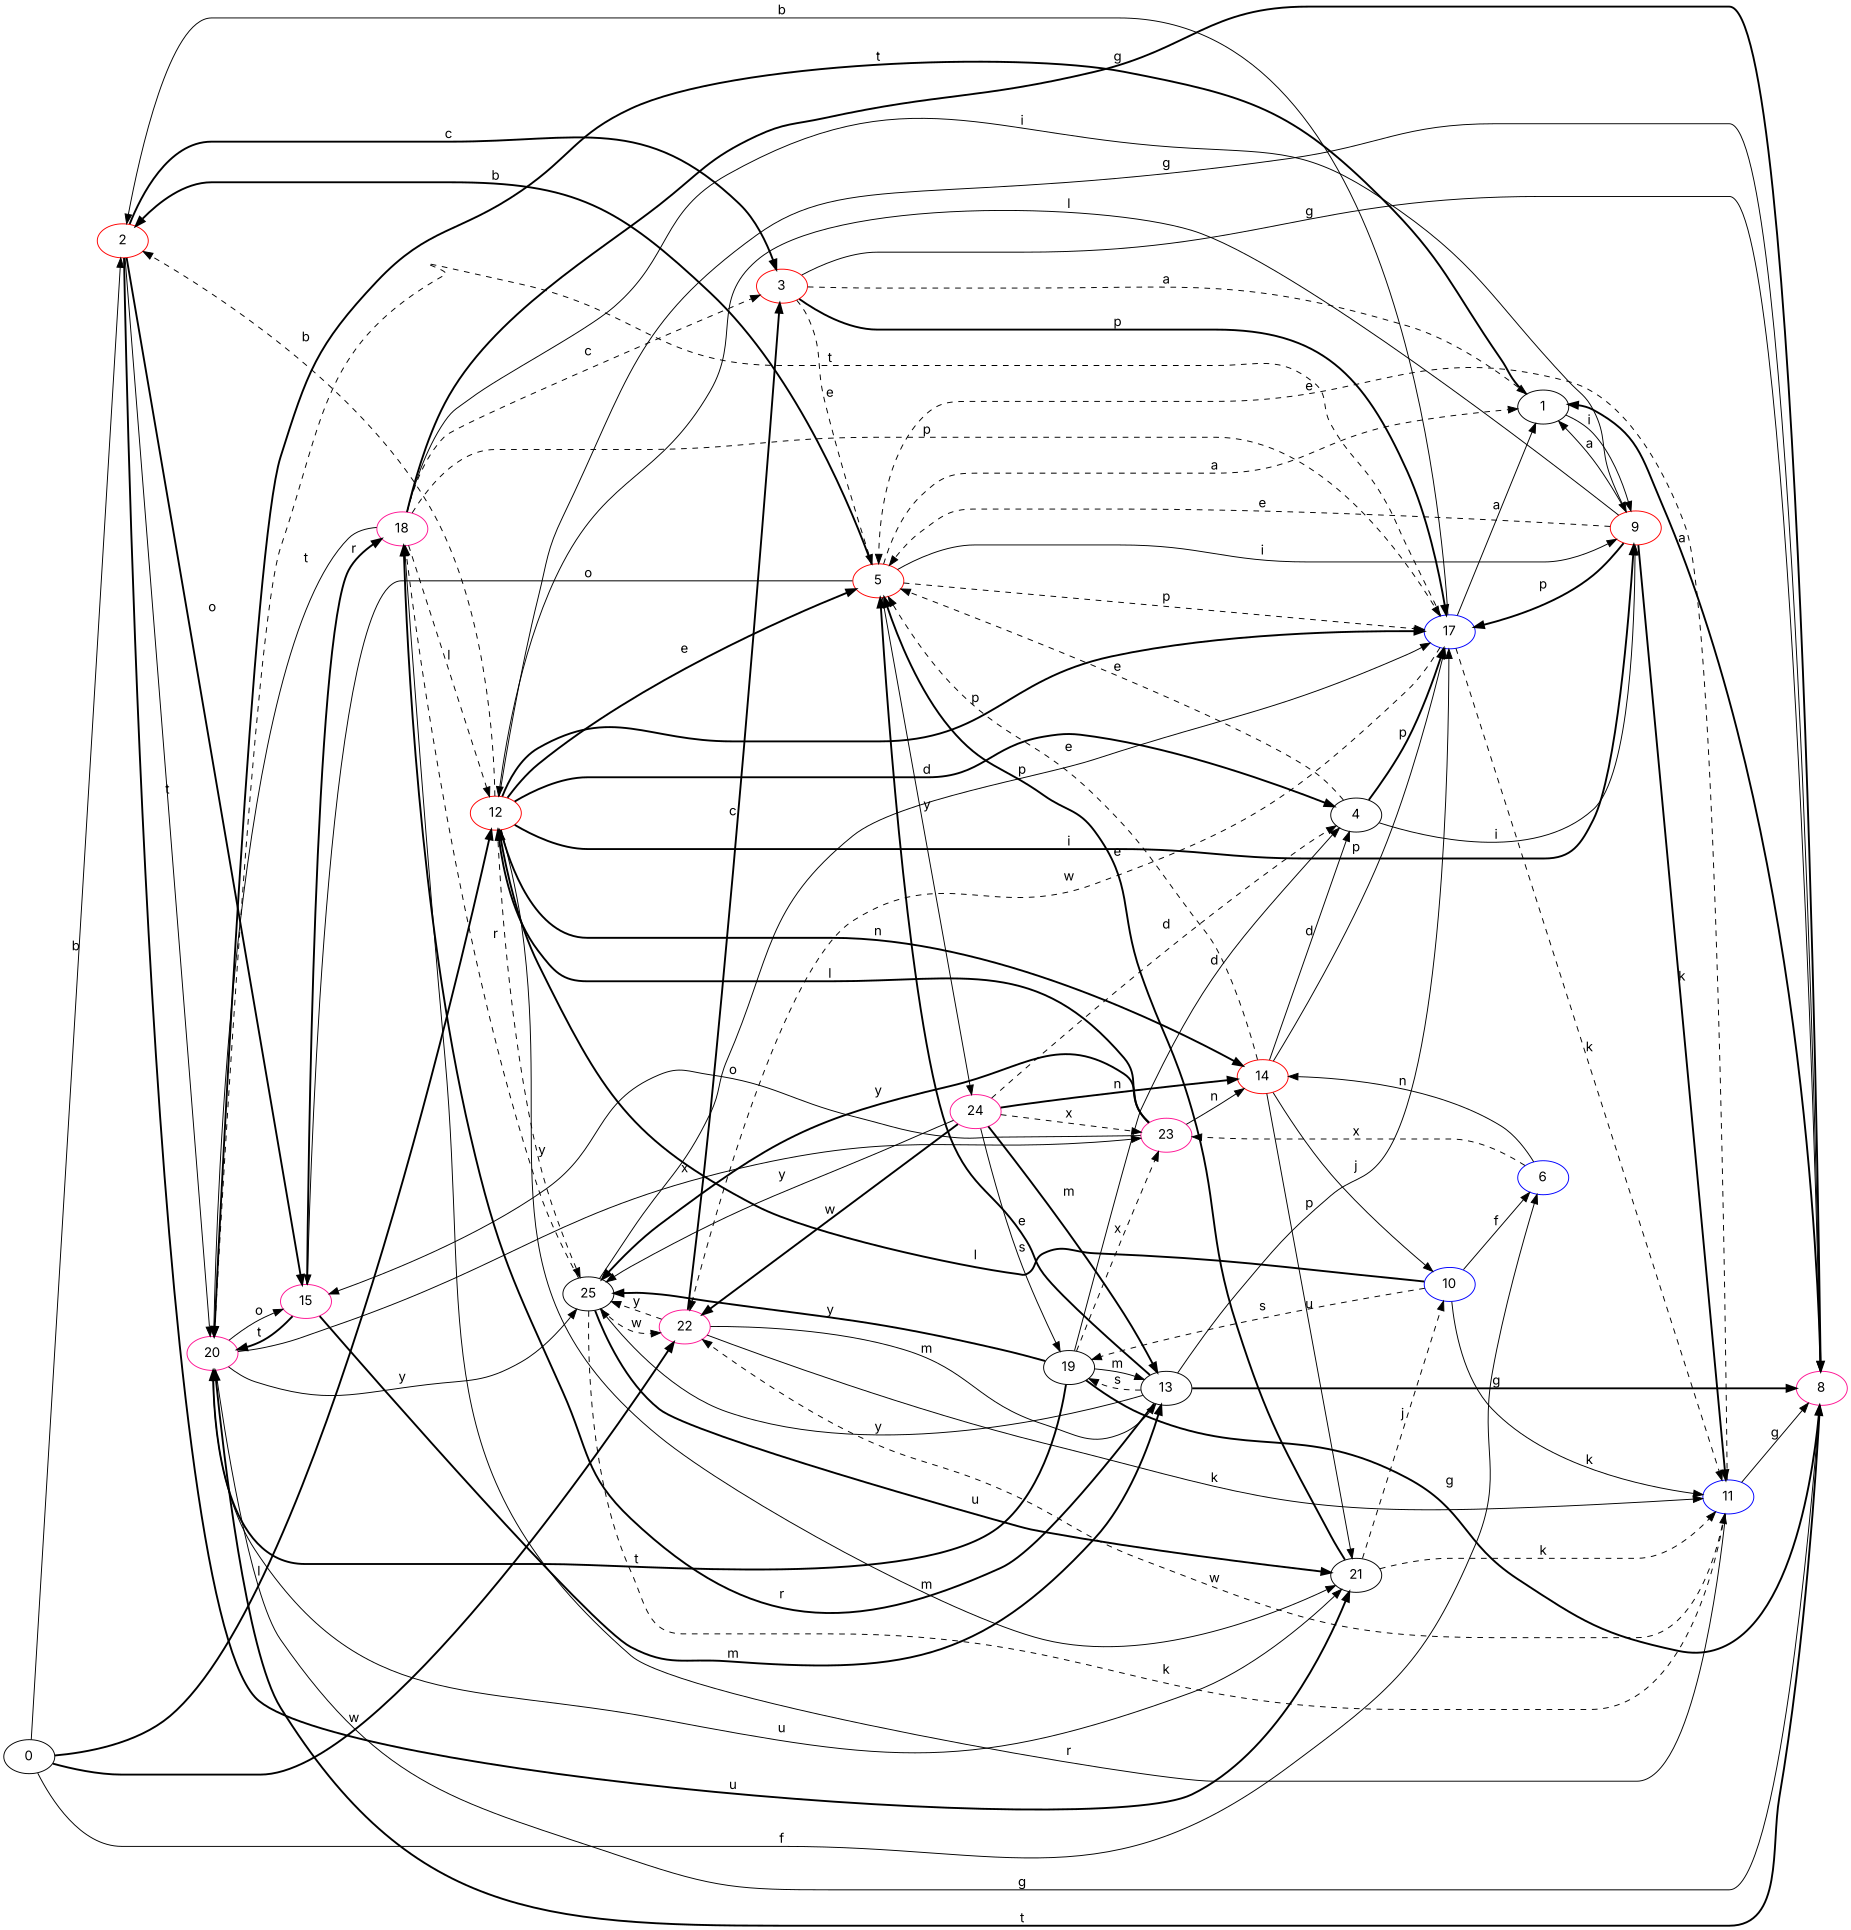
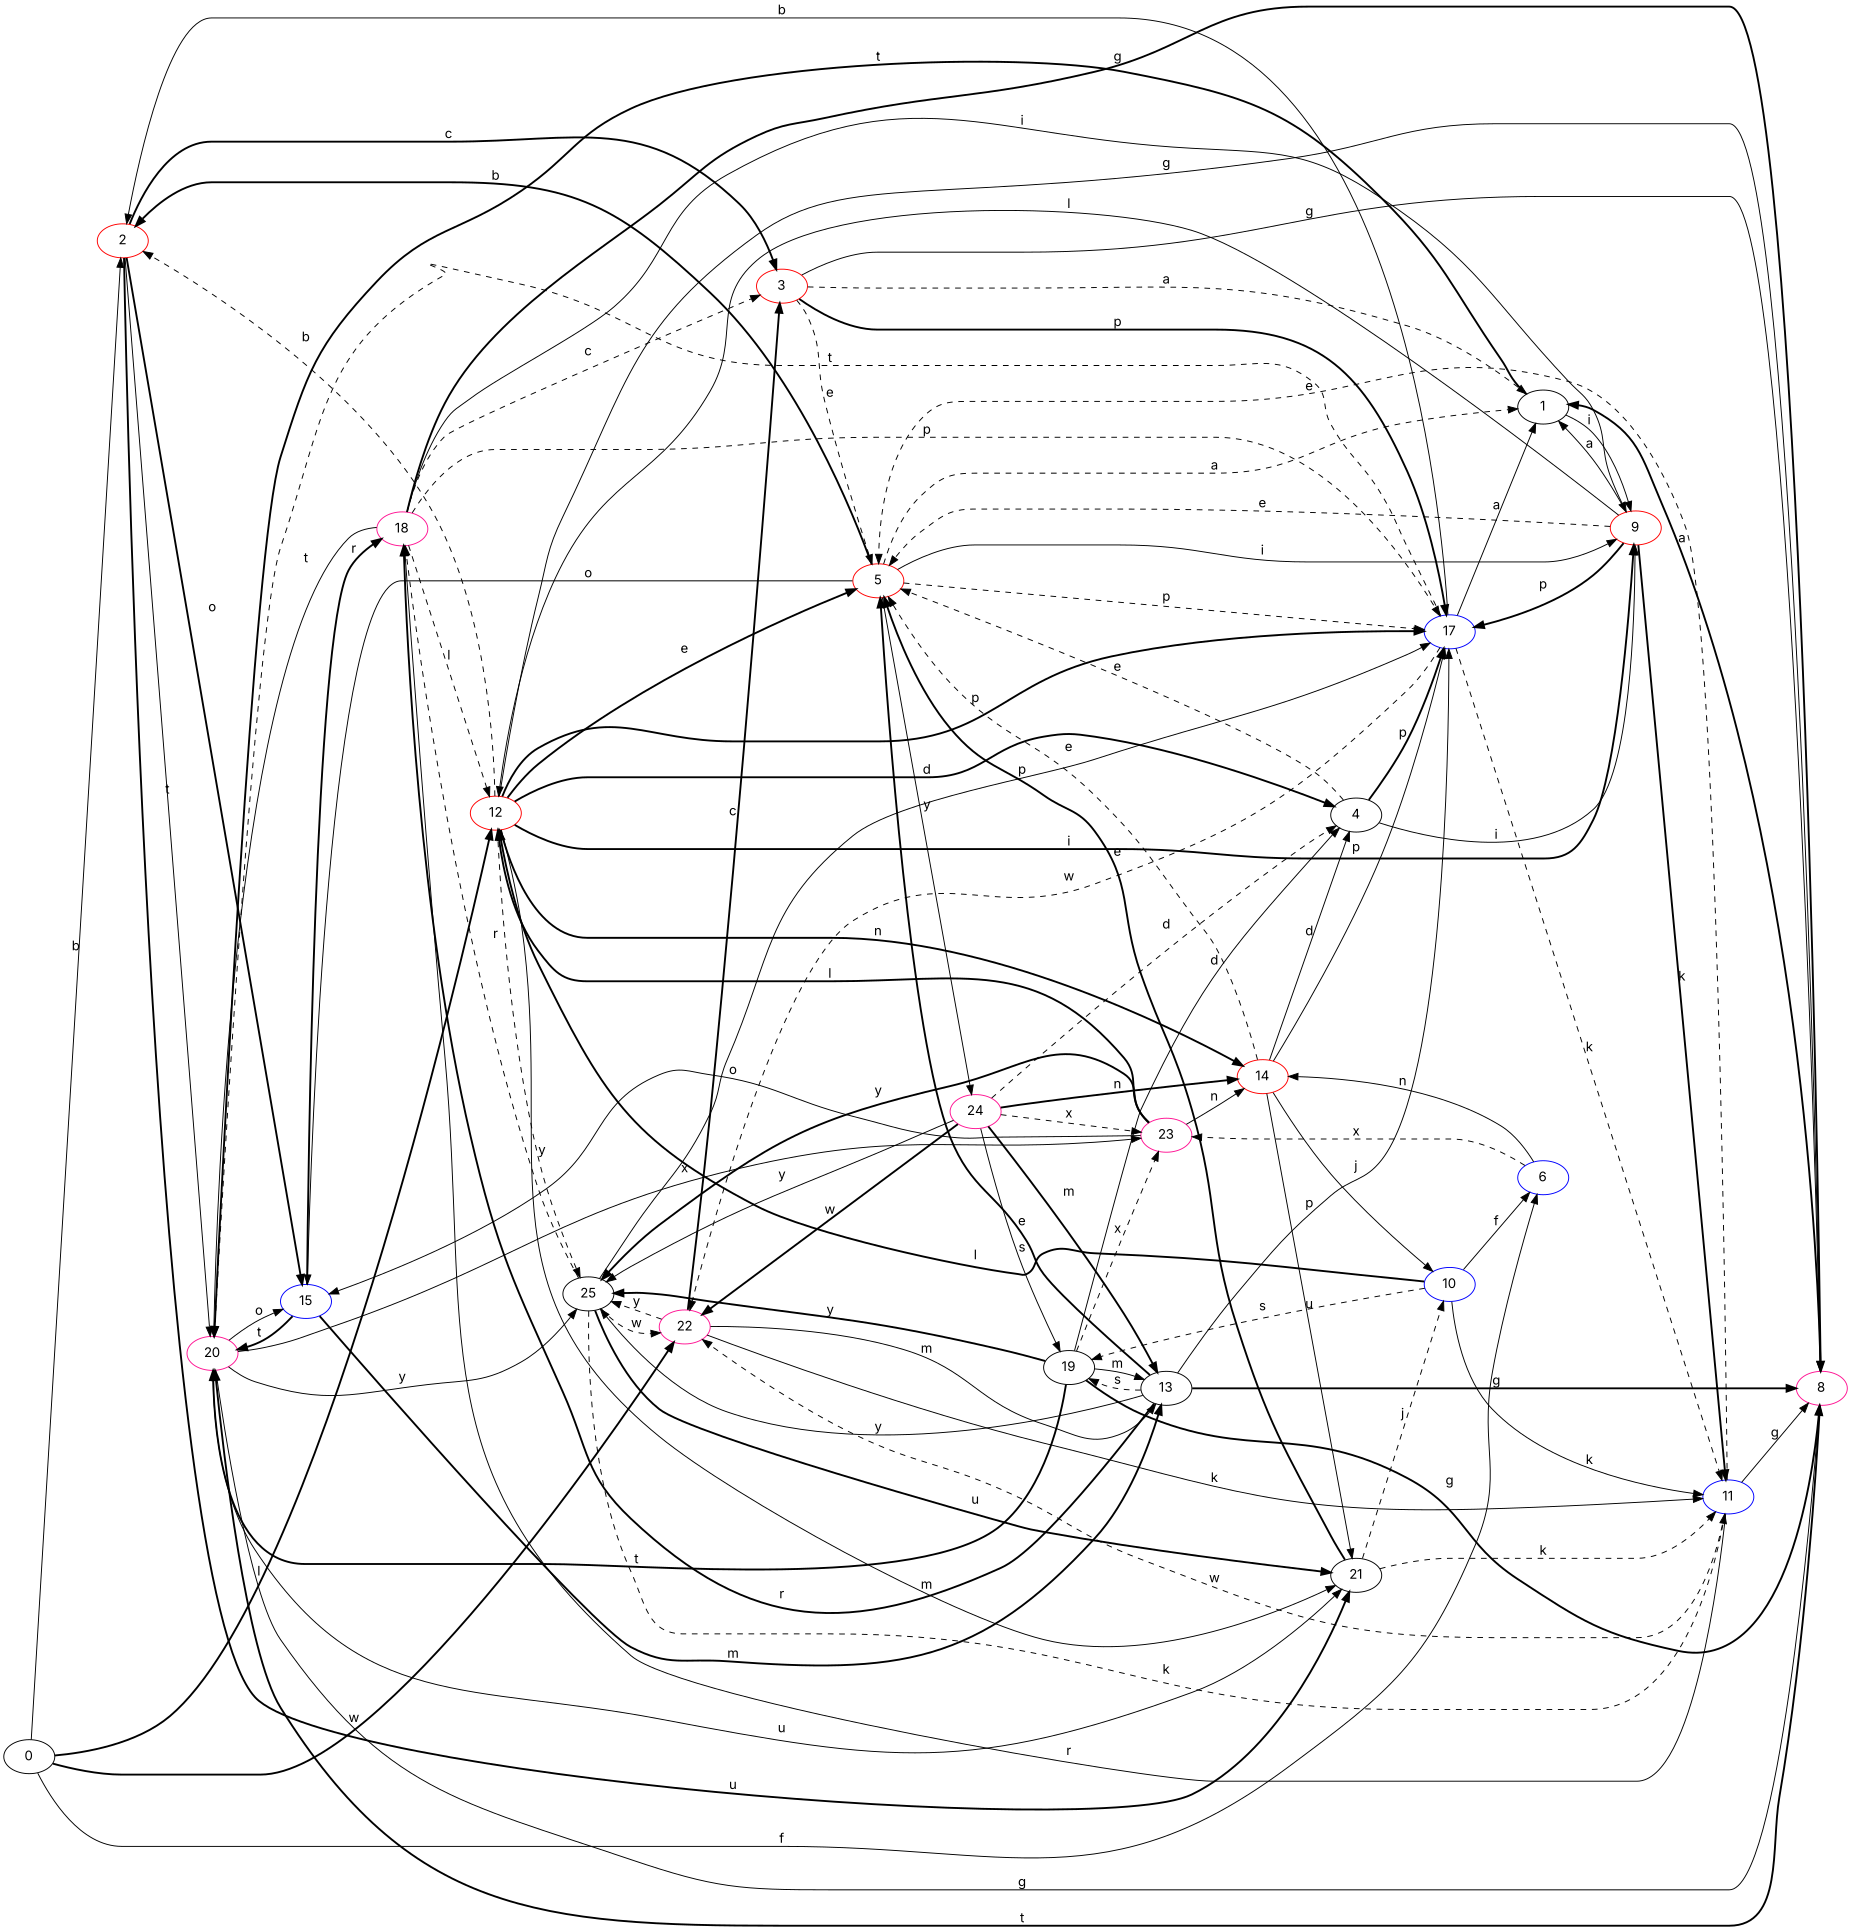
node "15": color deeppink -> blue
